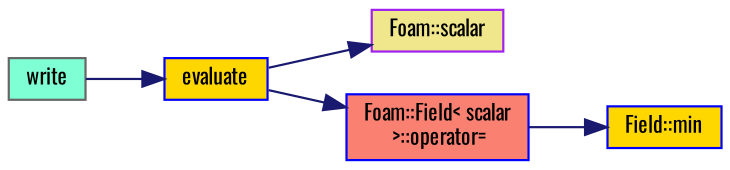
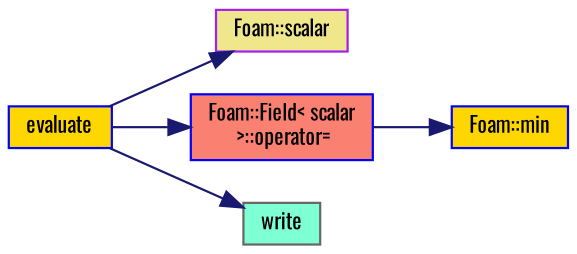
edge "write" -> "evaluate": reversed
node "Field::min": label "Field::min" -> "Foam::min"
